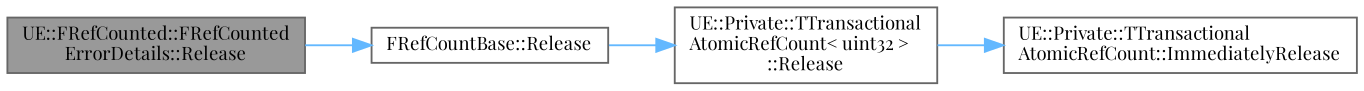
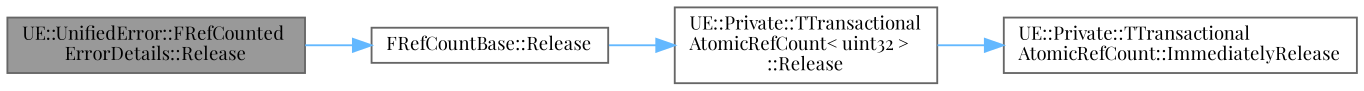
node "UE::FRefCounted::FRefCounted ErrorDetails::Release": label "UE::FRefCounted::FRefCounted ErrorDetails::Release" -> "UE::UnifiedError::FRefCounted ErrorDetails::Release"
